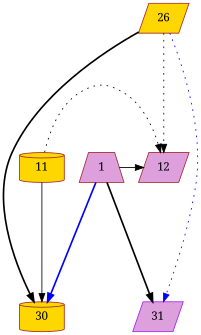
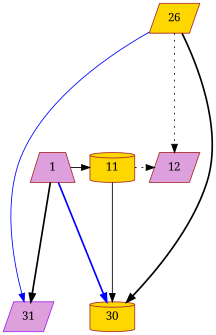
edge "26" -> "31": style dotted -> solid
edge "1" -> "12": now "1" -> "11"
